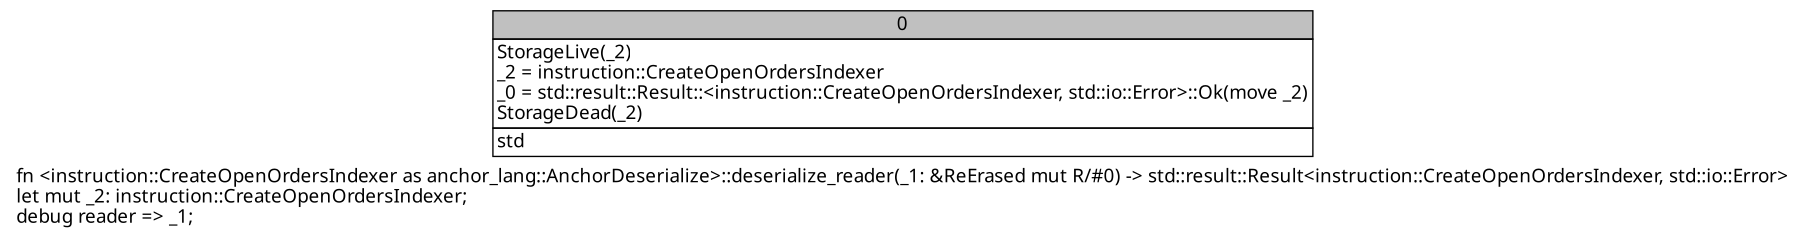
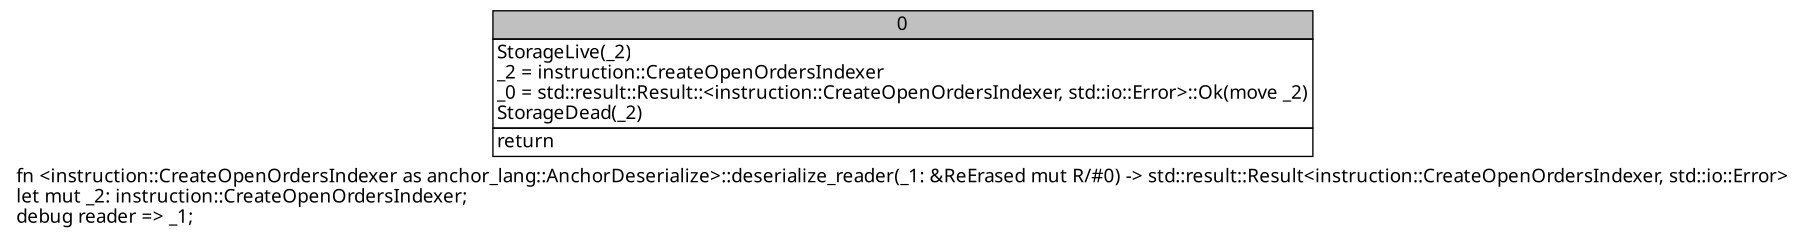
node "0": text "std" -> "return"
